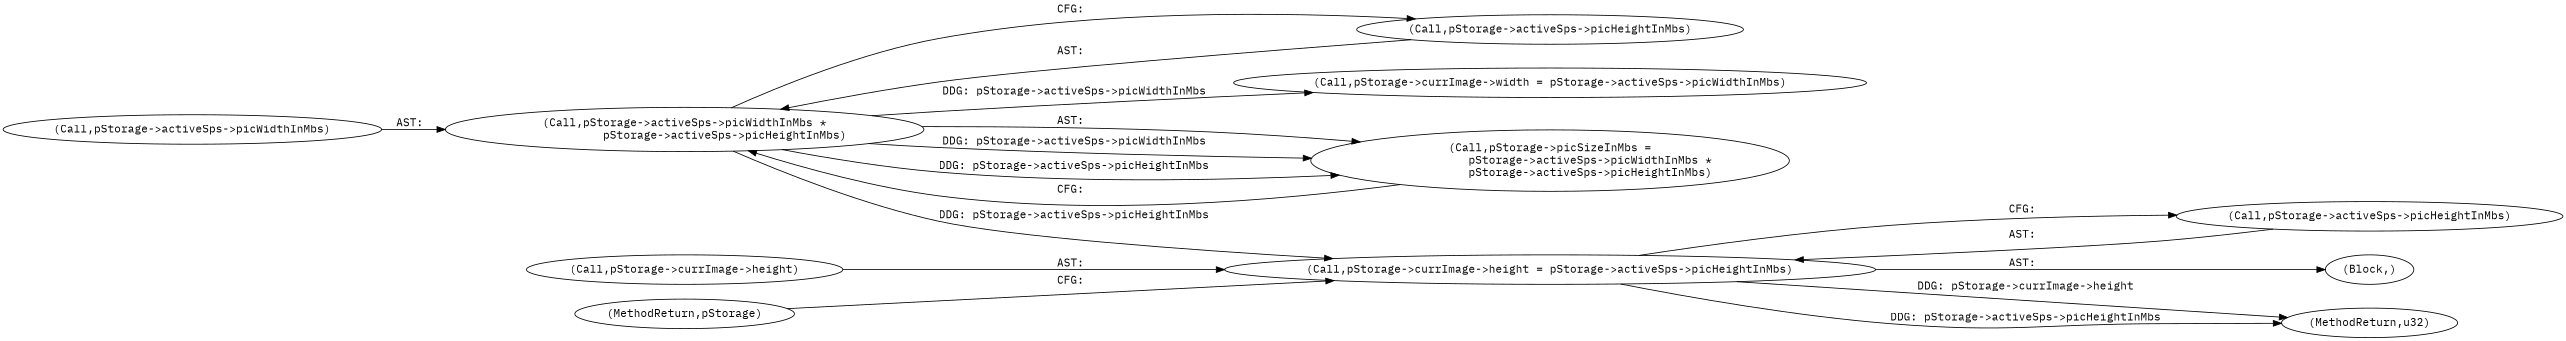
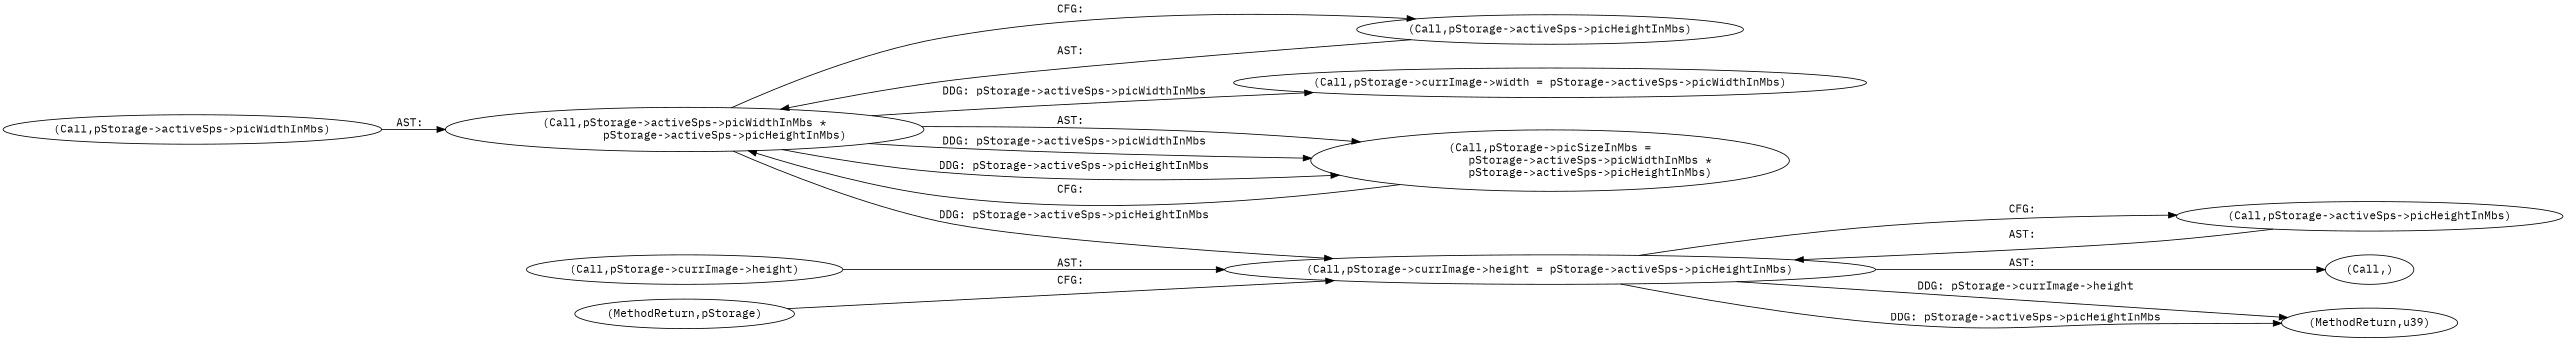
node "(Block,)": label "(Block,)" -> "(Call,)"
node "(MethodReturn,u32)": label "(MethodReturn,u32)" -> "(MethodReturn,u39)"
